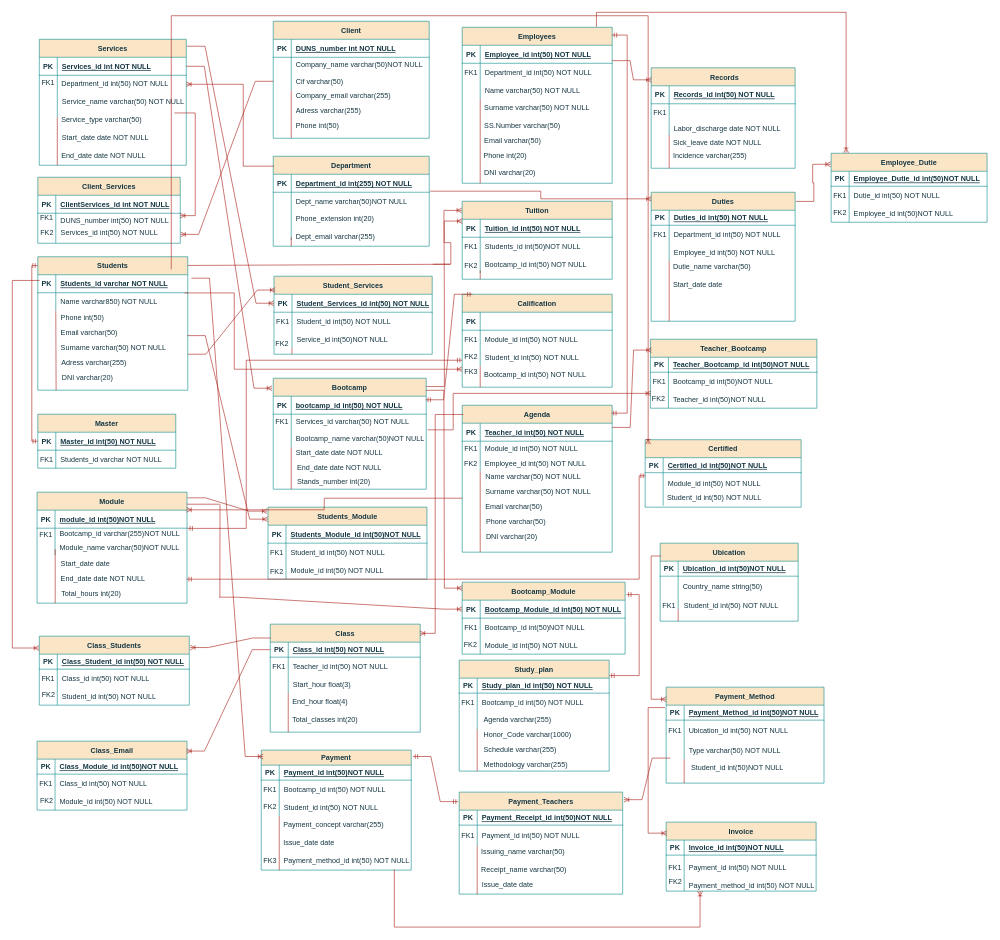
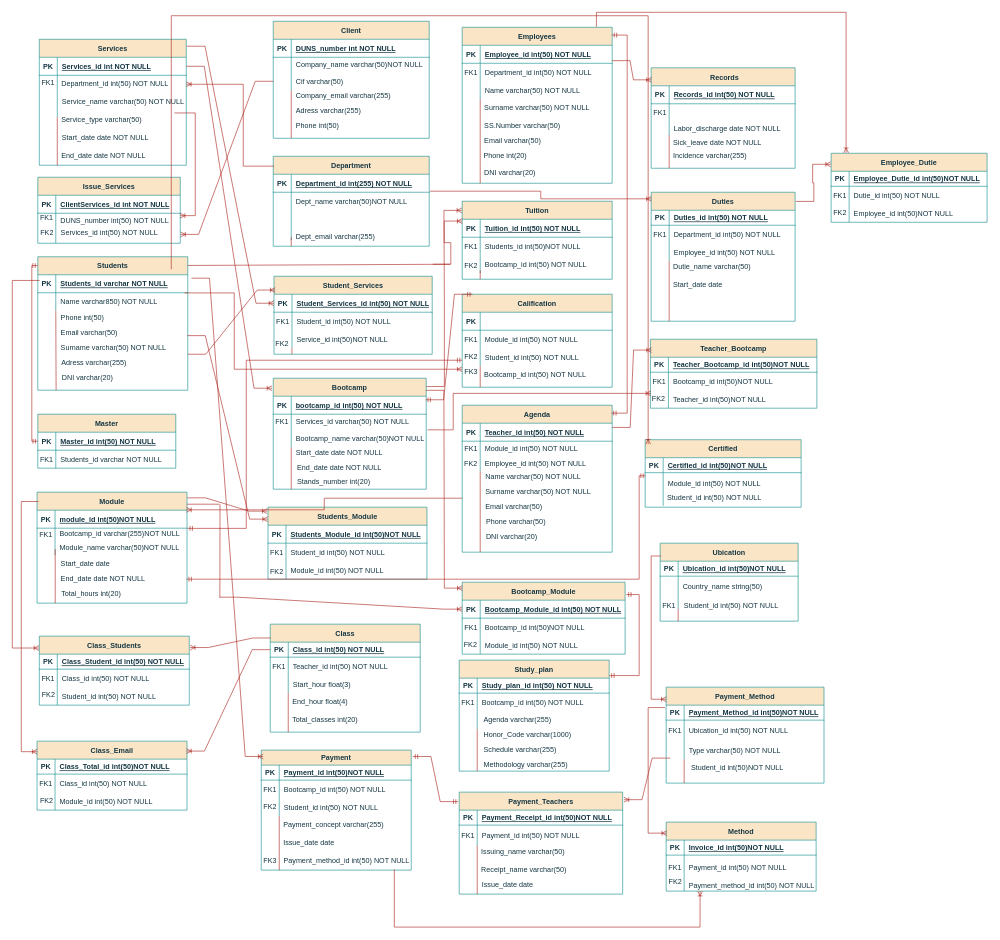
node "Client_Services": label "Client_Services" -> "Issue_Services"
node "Phone_extension int(20)": removed
edge "Agenda" -> "Class": removed
edge "Module" -> "Class_Email": added
node "Class_Module_id int(50)NOT NULL": label "Class_Module_id int(50)NOT NULL" -> "Class_Total_id int(50)NOT NULL"
node "Invoice": label "Invoice" -> "Method"
